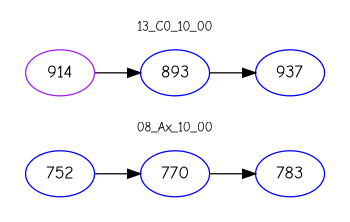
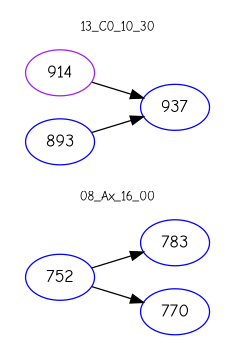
cluster "13_C0_10_00": label "13_C0_10_00" -> "13_C0_10_30"
edge "914" -> "893": now "914" -> "937"
cluster "08_Ax_10_00": label "08_Ax_10_00" -> "08_Ax_16_00"
edge "770" -> "783": now "752" -> "783"
